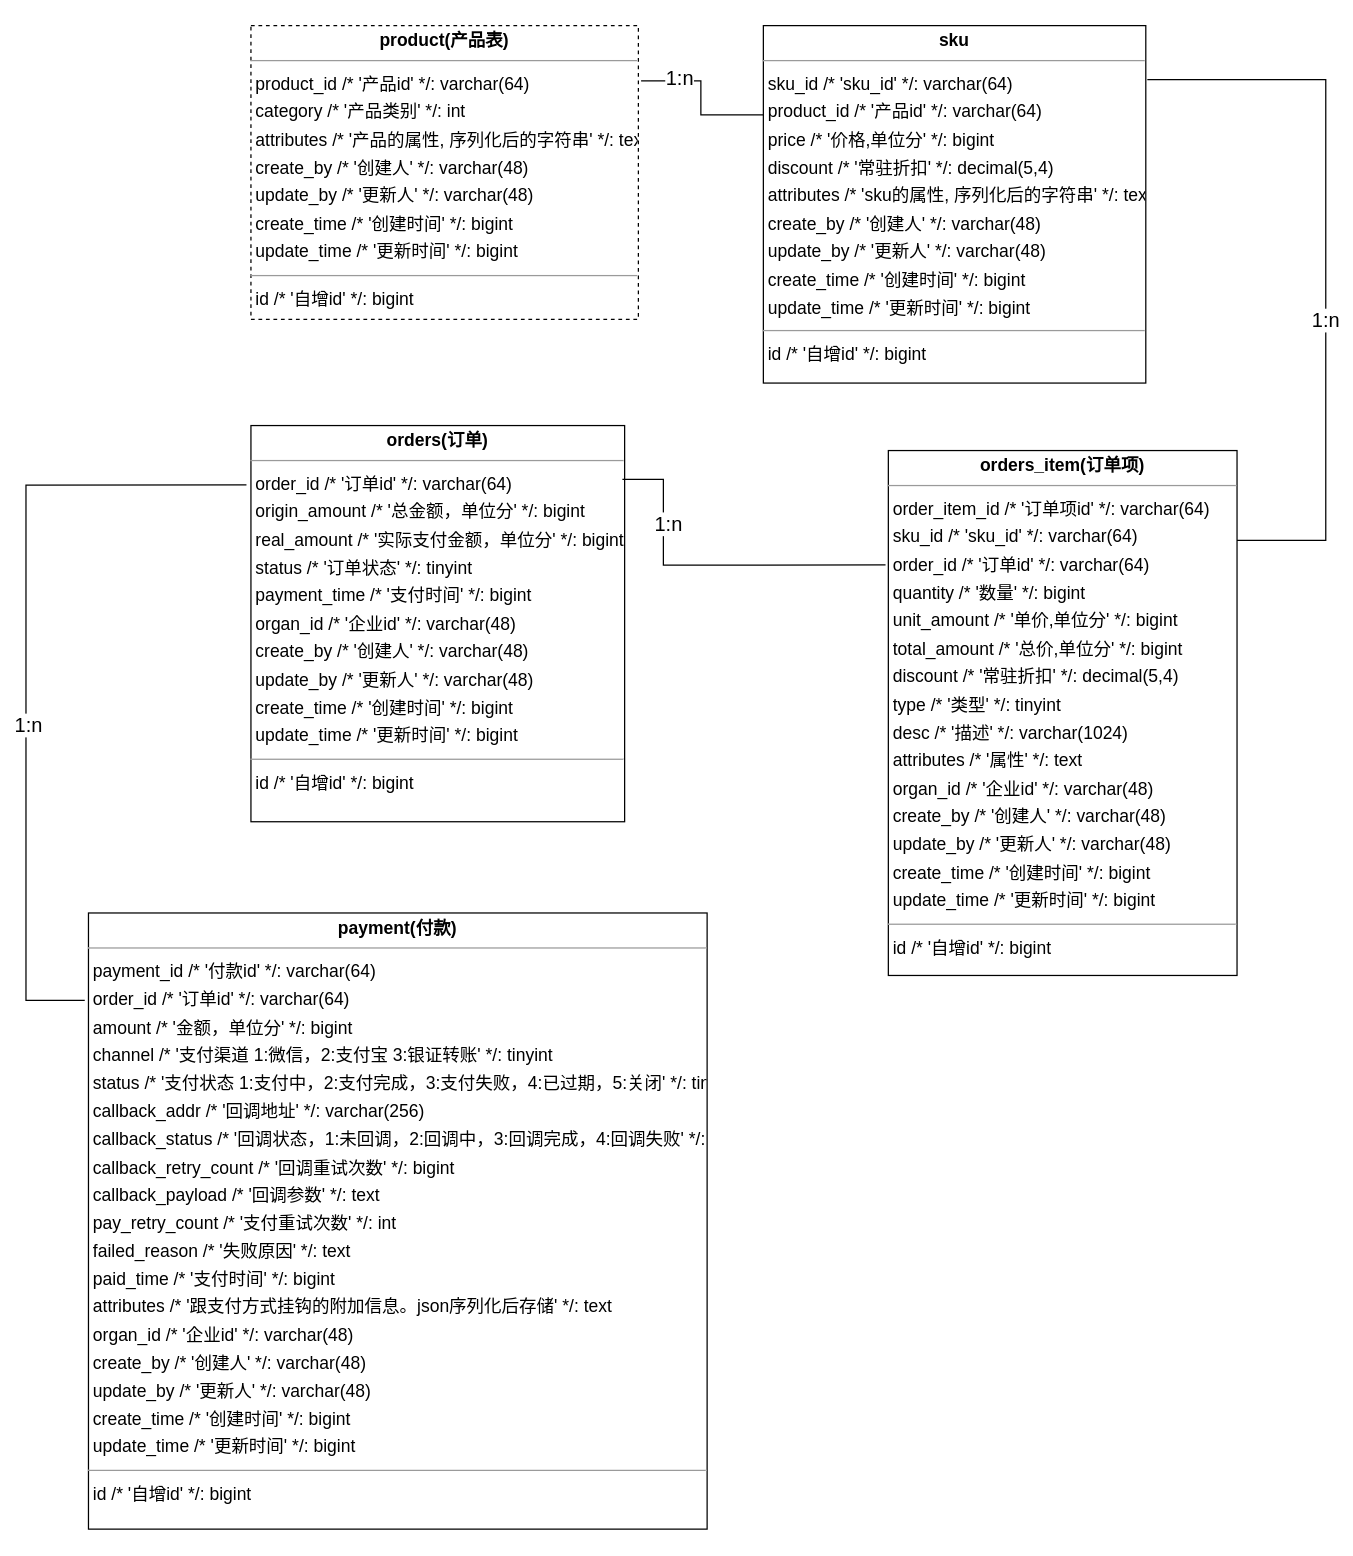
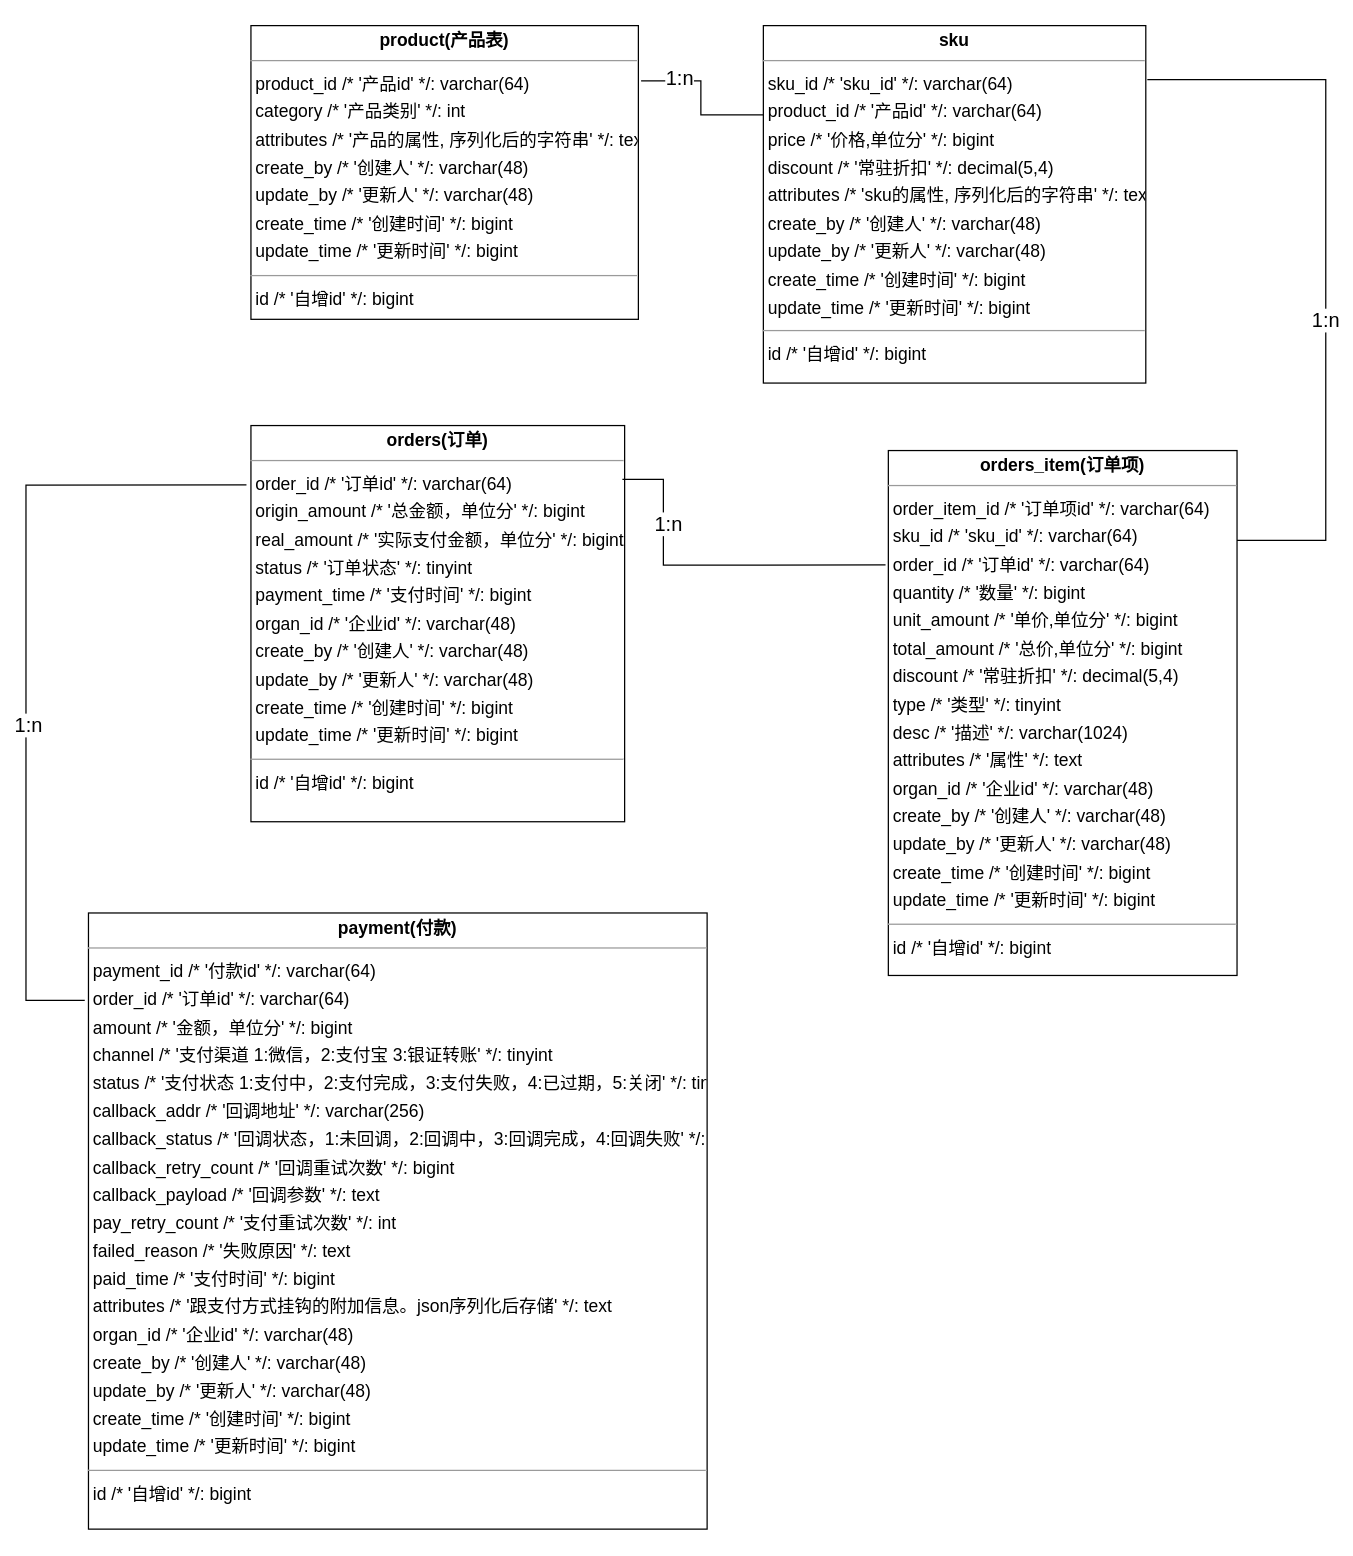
node "product(产品表) product_id /* '产品id' */: varchar(64) category /* '产品类别' */: int attributes /* '产品的属性, 序列化后的字符串' */: text create_by /* '创建人' */: varchar(48) update_by /* '更新人' */: varchar(48) create_time /* '创建时间' */: bigint update_time /* '更新时间' */: bigint id /* '自增id' */: bigint": style dashed -> solid
